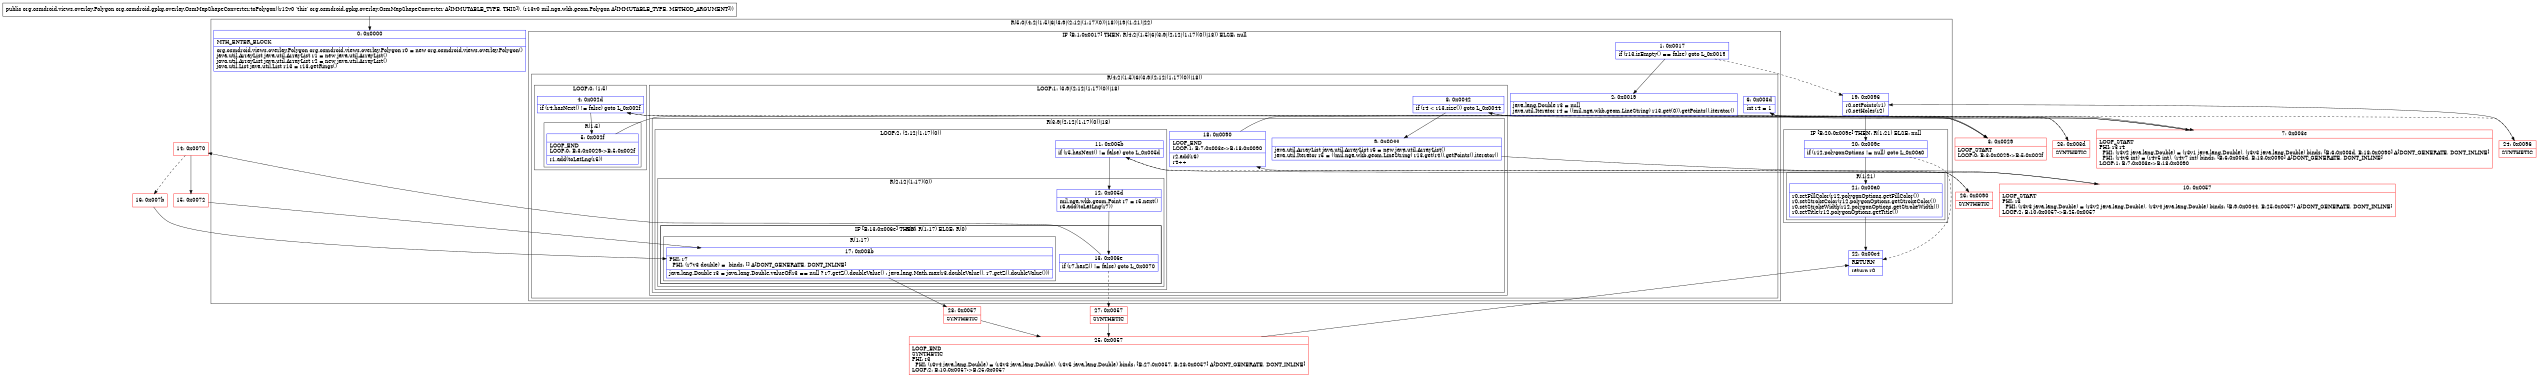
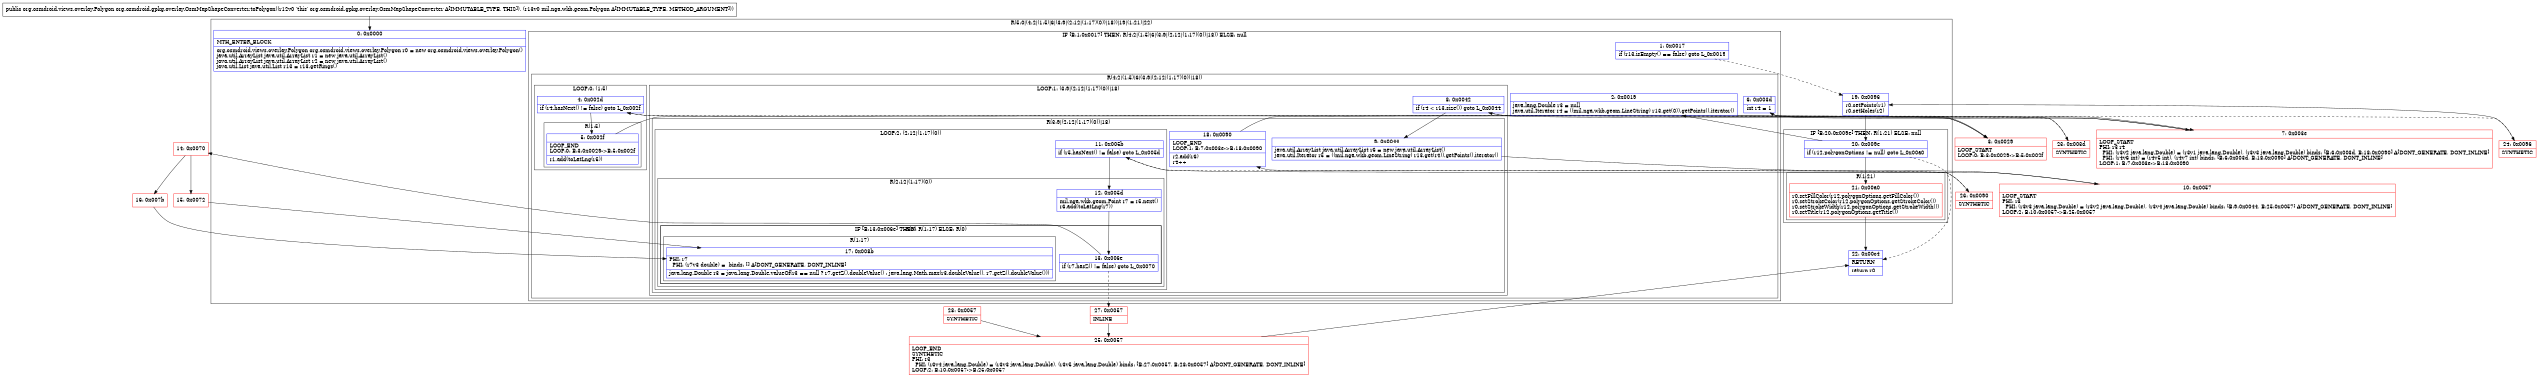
edge "1: 0x0017" -> "2: 0x0019": now "20: 0x009e" -> "2: 0x0019"
edge "14: 0x0070" -> "16: 0x007b": style dashed -> solid
node "21: 0x00a0": color blue -> red
edge "17: 0x008b" -> "28: 0x0057": removed
node "27: 0x0057": text "SYNTHETIC" -> "INLINE"
